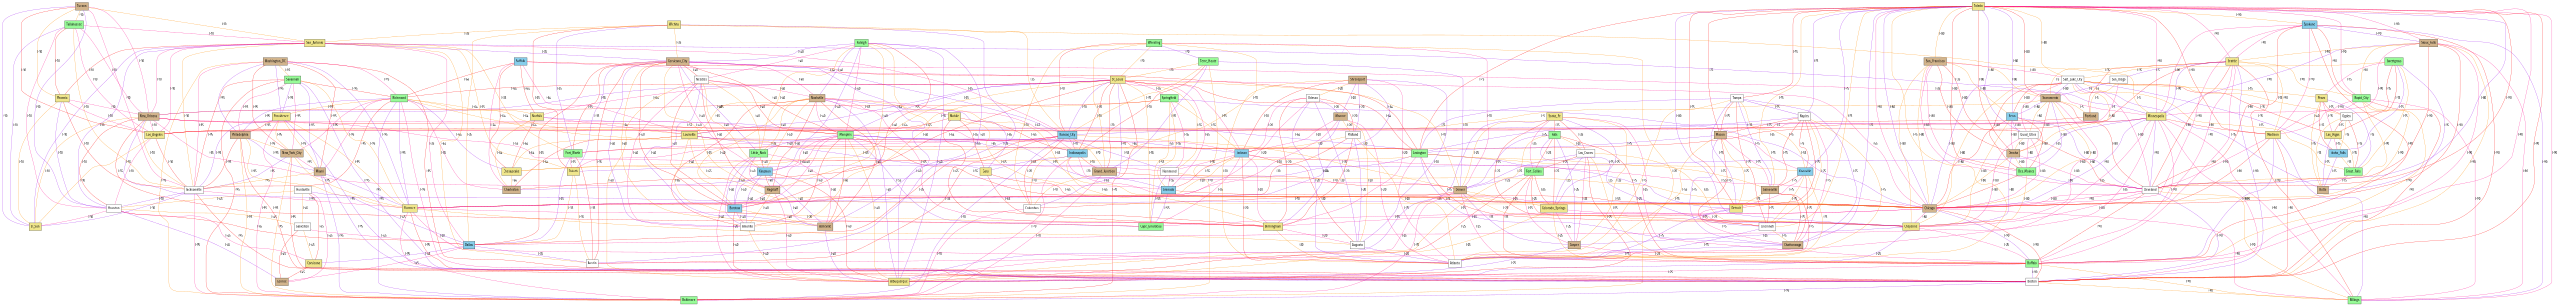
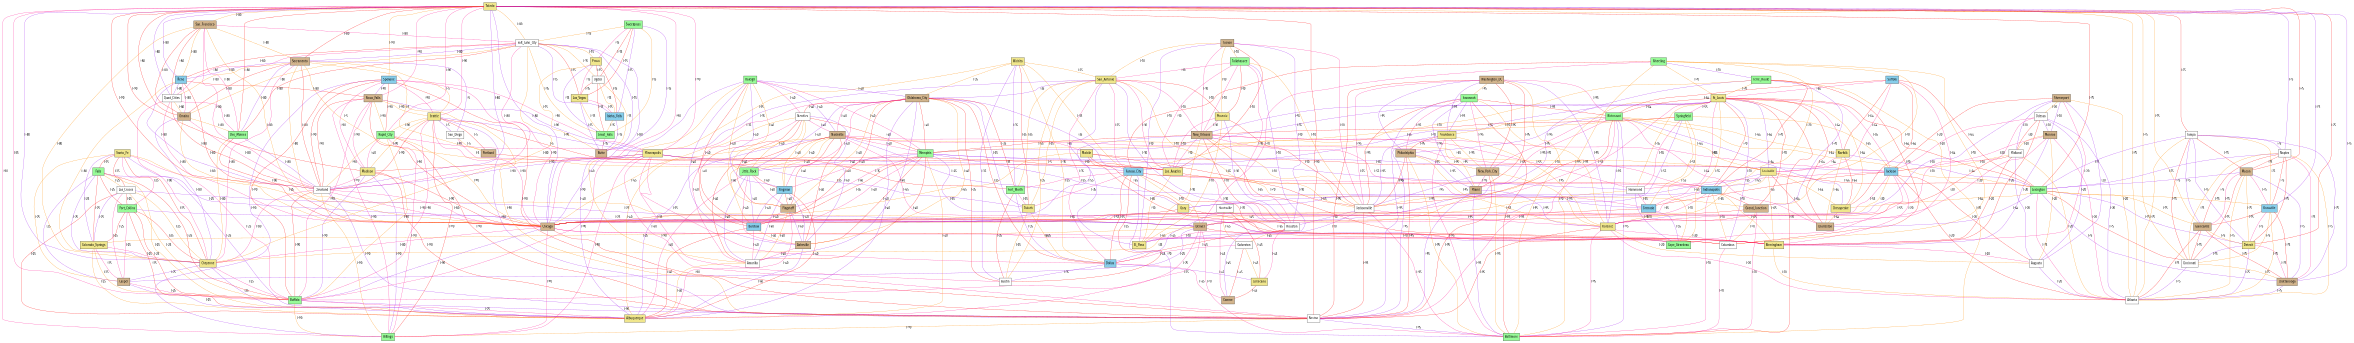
node "Corsicana_City": label "Corsicana_City" -> "Oklahoma_City"
edge "Toledo" -- "Buffalo": label "I-90" -> "I-35"
edge "Reno" -- "Des_Moines": now "Reno" -- "Sioux_Falls"
edge "Terre_Haute" -- "Columbus": added, label "I-70"
node "El_San": label "El_San" -> "El_Paso"
edge "Asheville" -- "Amarillo": added, label "I-40"
